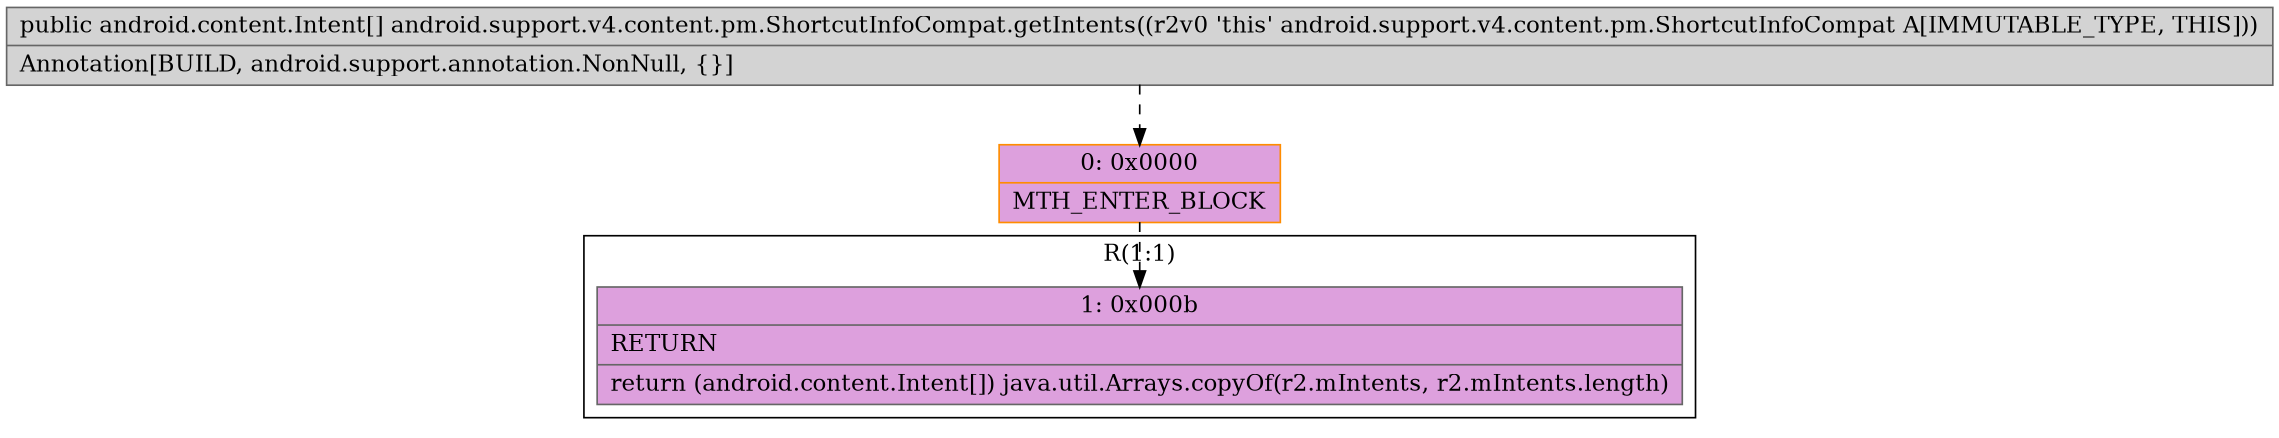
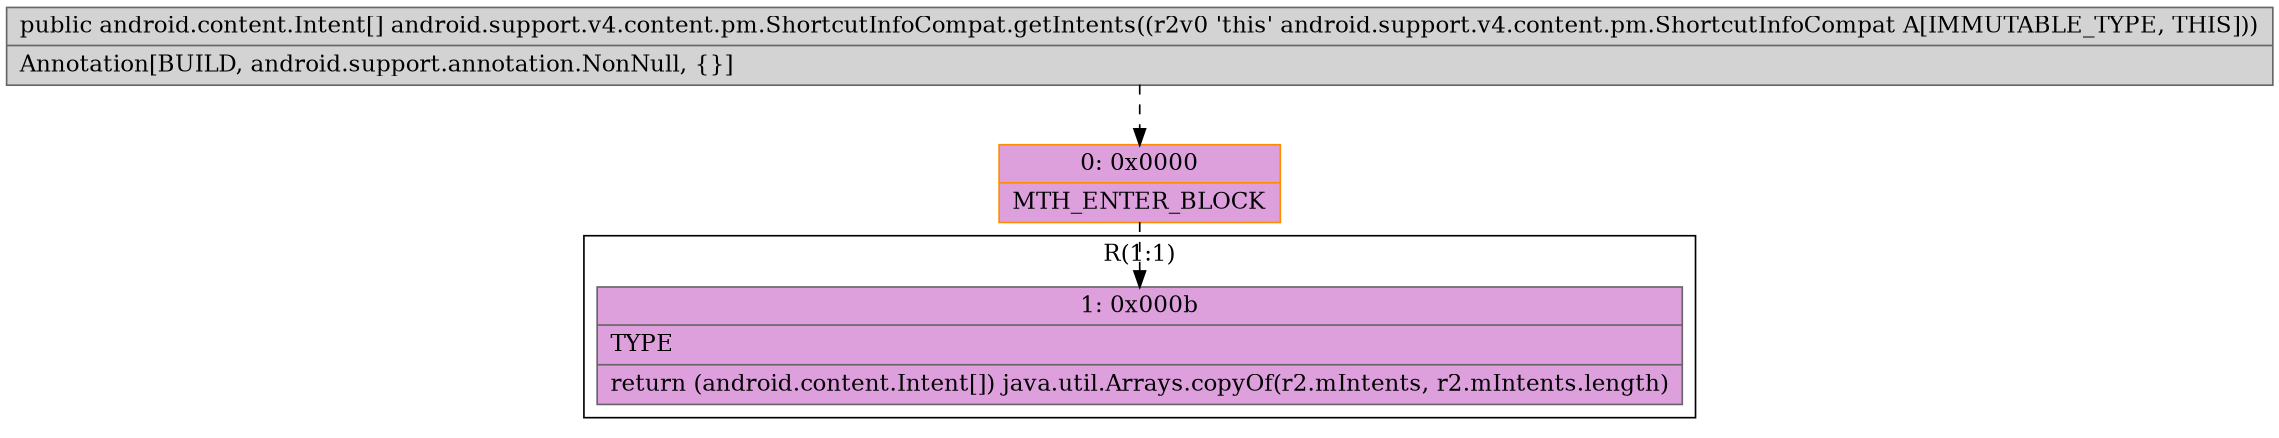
node "1: 0x000b": text "RETURN" -> "TYPE"
